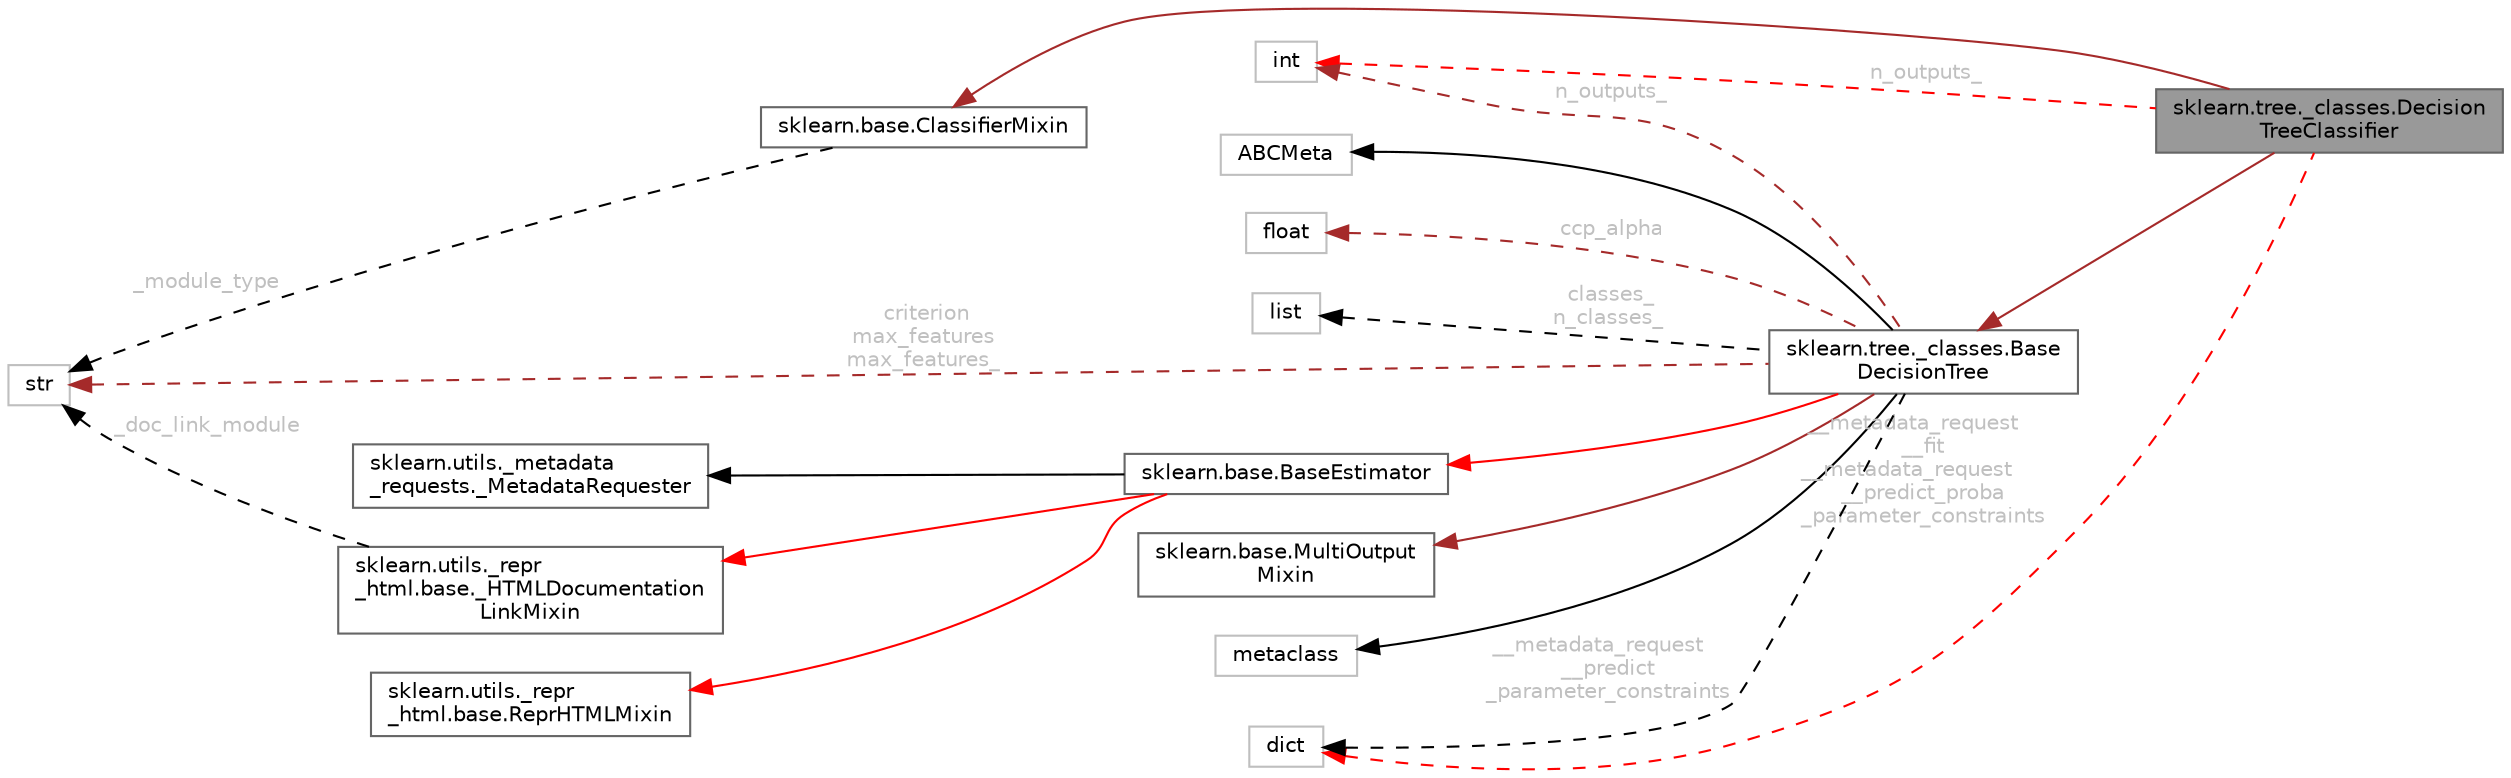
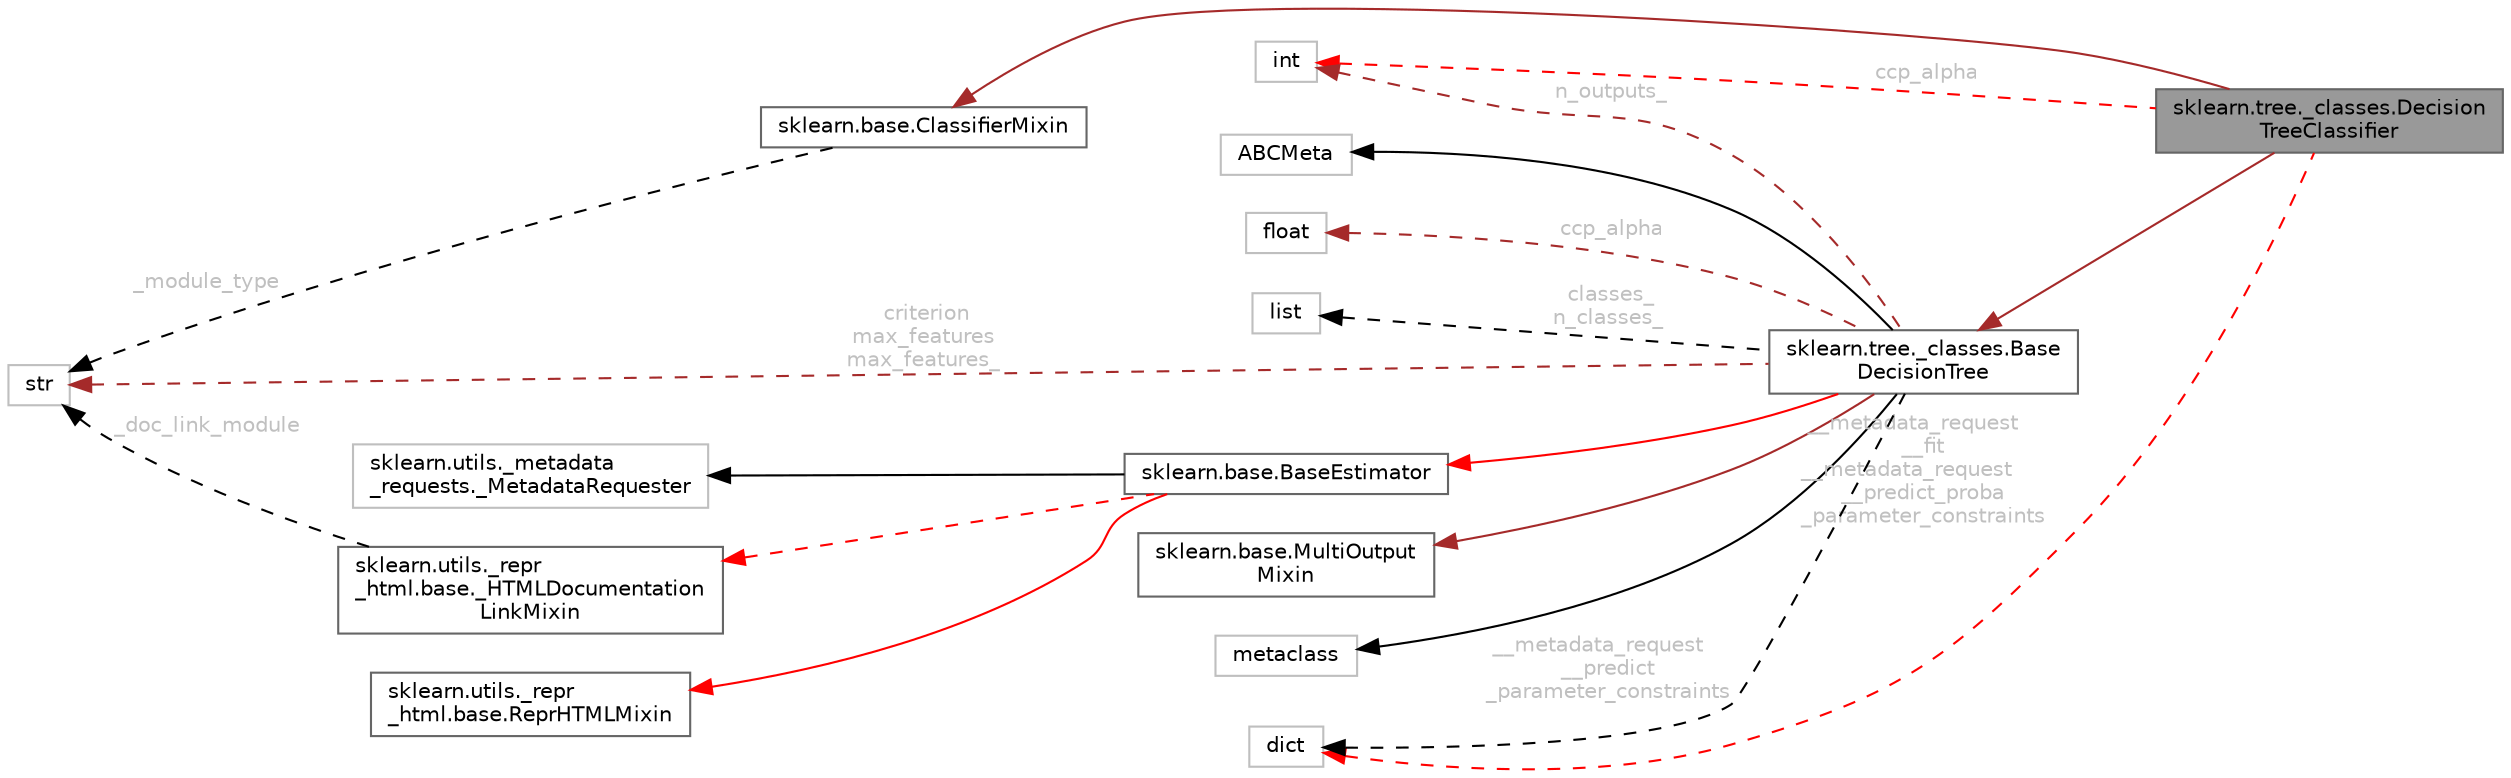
edge "sklearn.tree._classes.Decision TreeClassifier" -> "int": label " n_outputs_" -> " ccp_alpha"
node "sklearn.utils._metadata _requests._MetadataRequester": color gray40 -> grey75
edge "sklearn.base.BaseEstimator" -> "sklearn.utils._repr _html.base._HTMLDocumentation LinkMixin": style solid -> dashed
